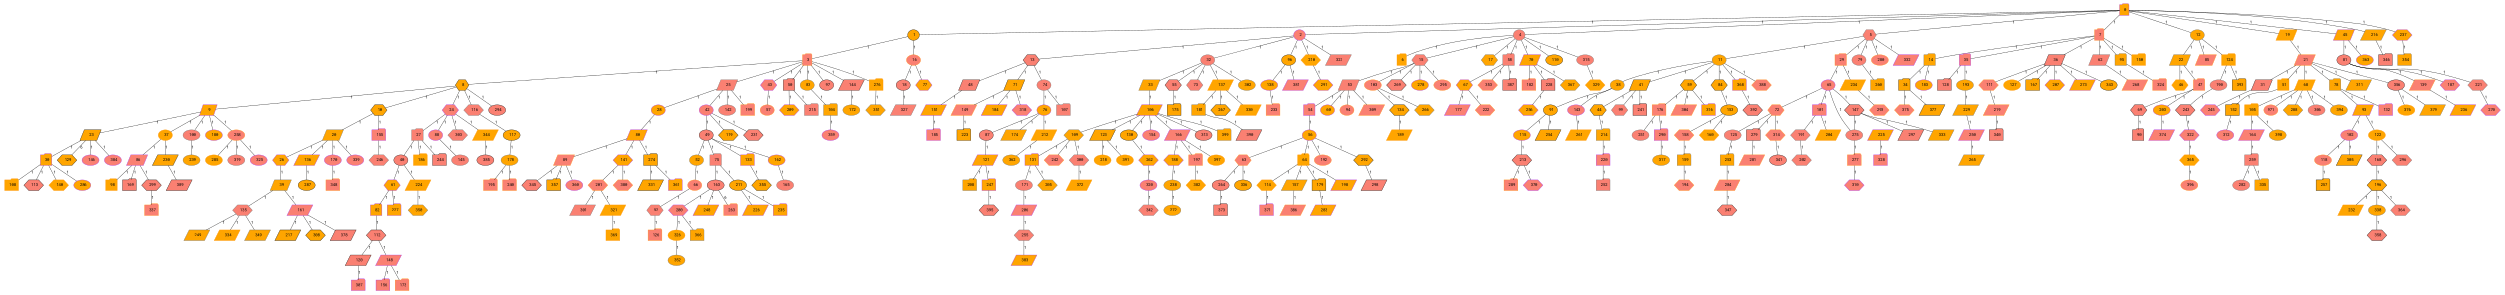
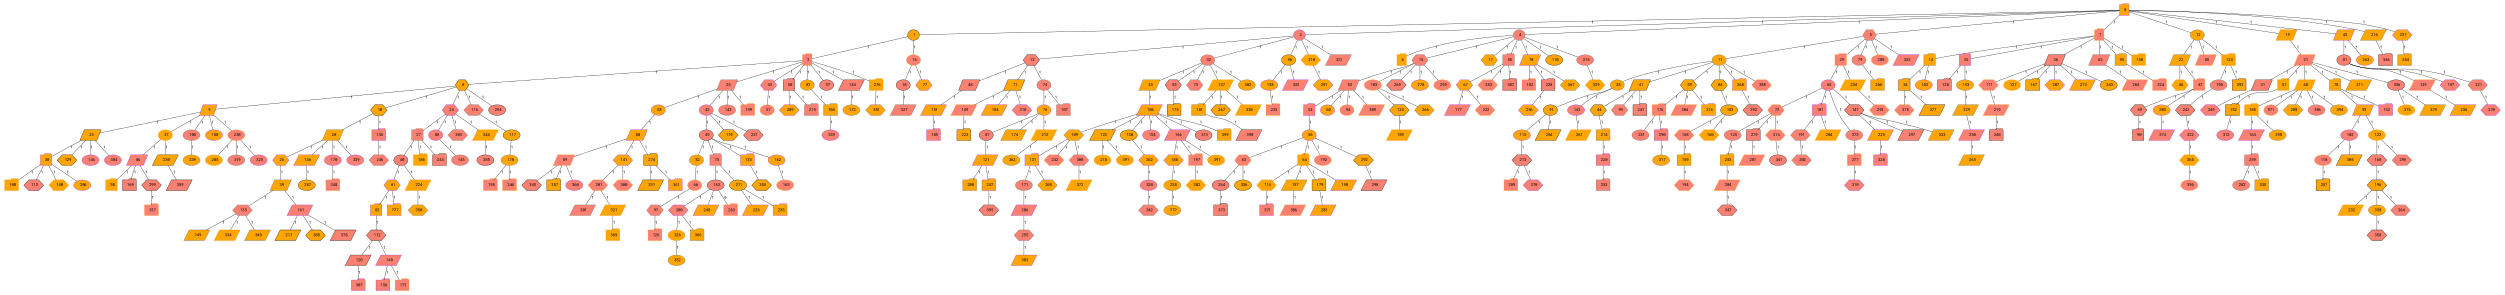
edge "147" -- "275": now "147" -- "225"
edge "23" -- "129": label "6" -> "1"
node "165": color gray40 -> darkorange
